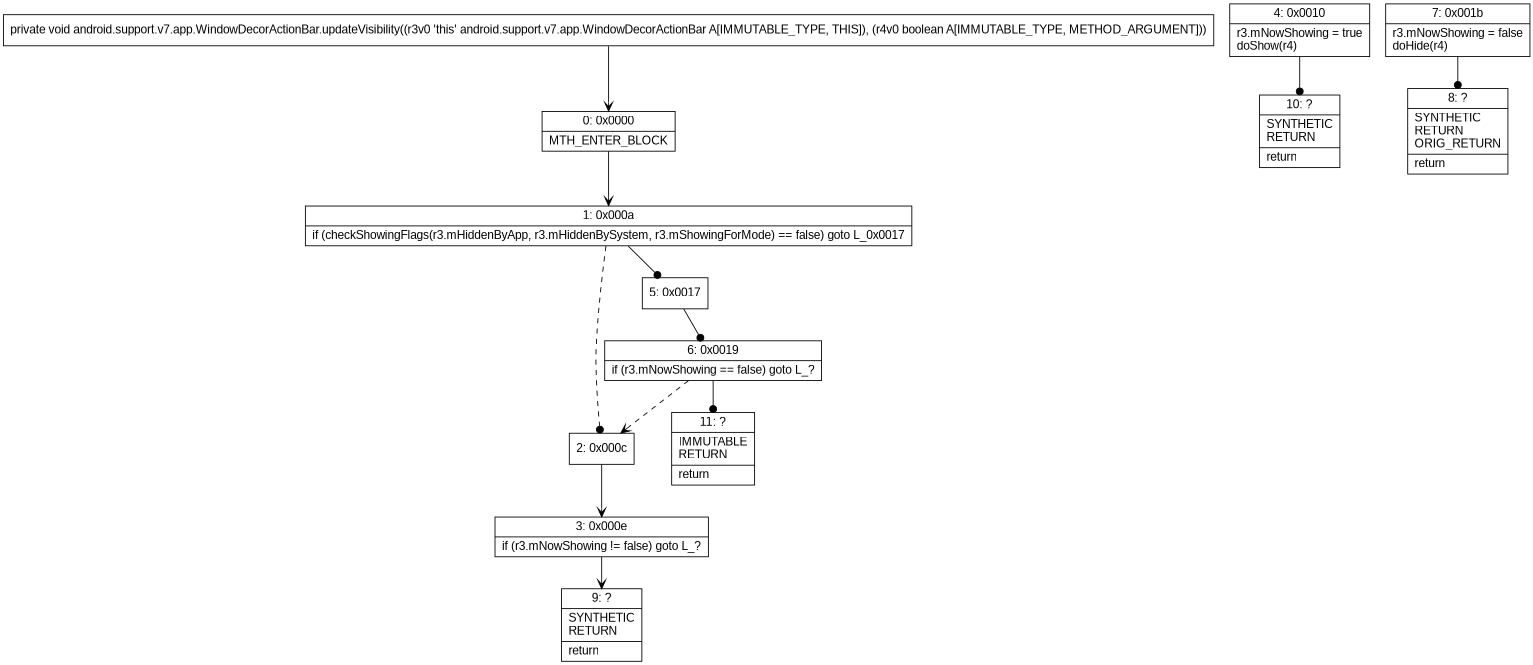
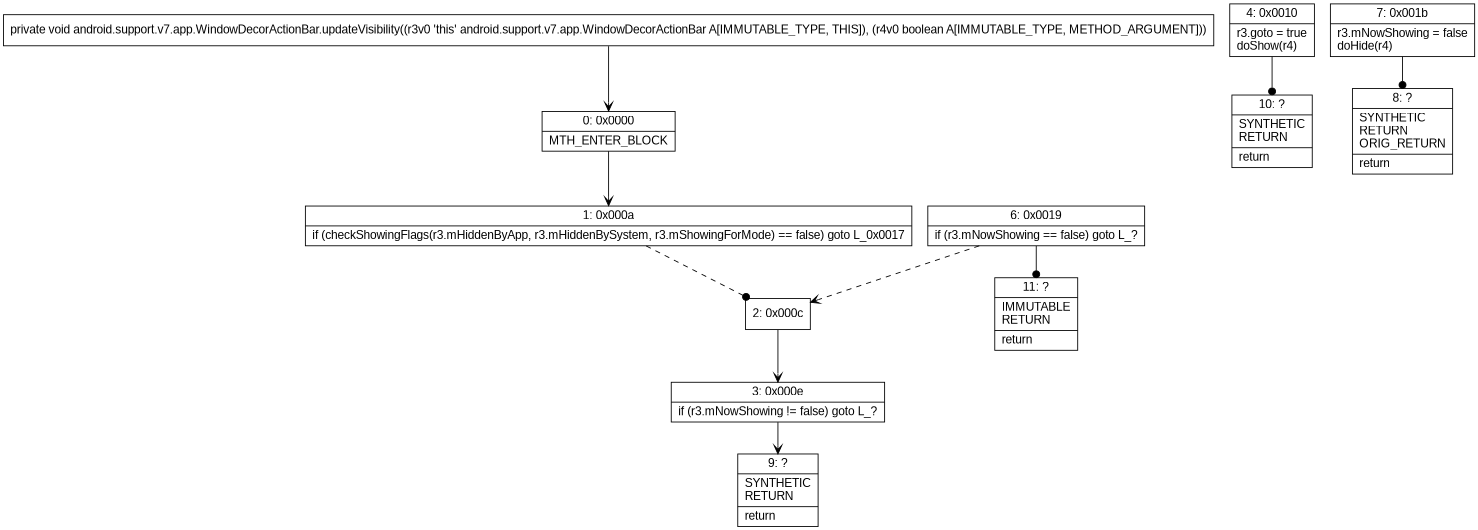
node "4: 0x0010": text "r3.mNowShowing = true" -> "r3.goto = true"
node "5: 0x0017": removed
